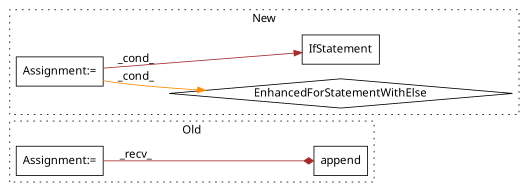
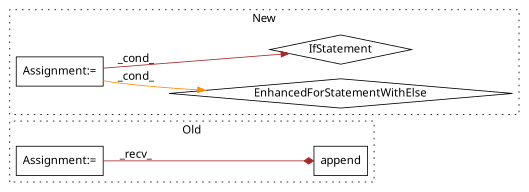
node "IfStatement": shape box -> diamond
